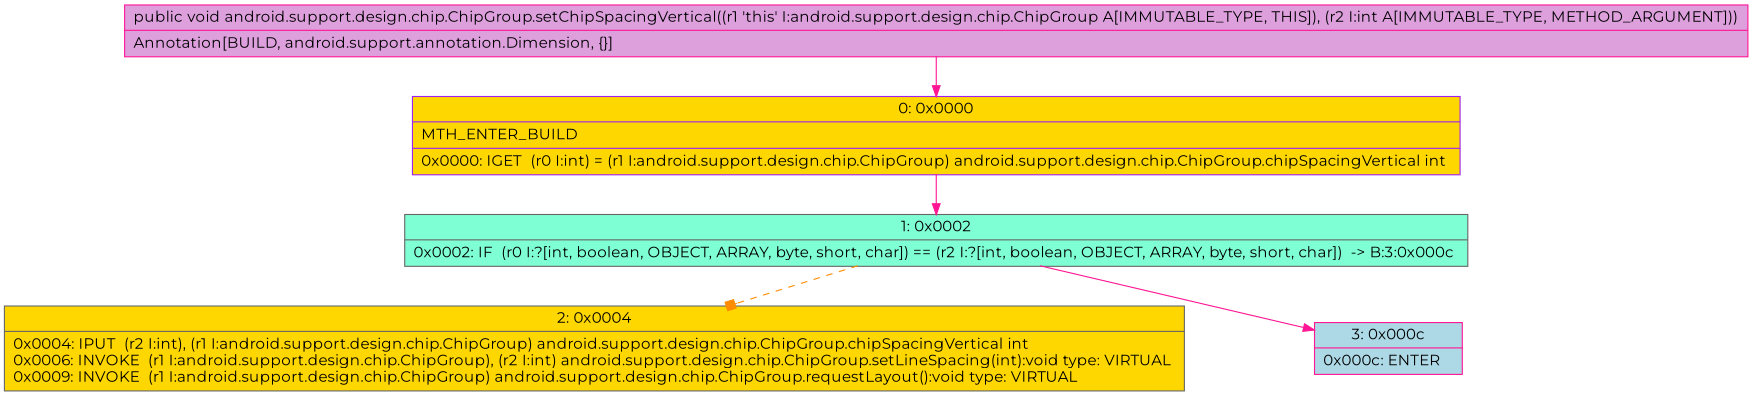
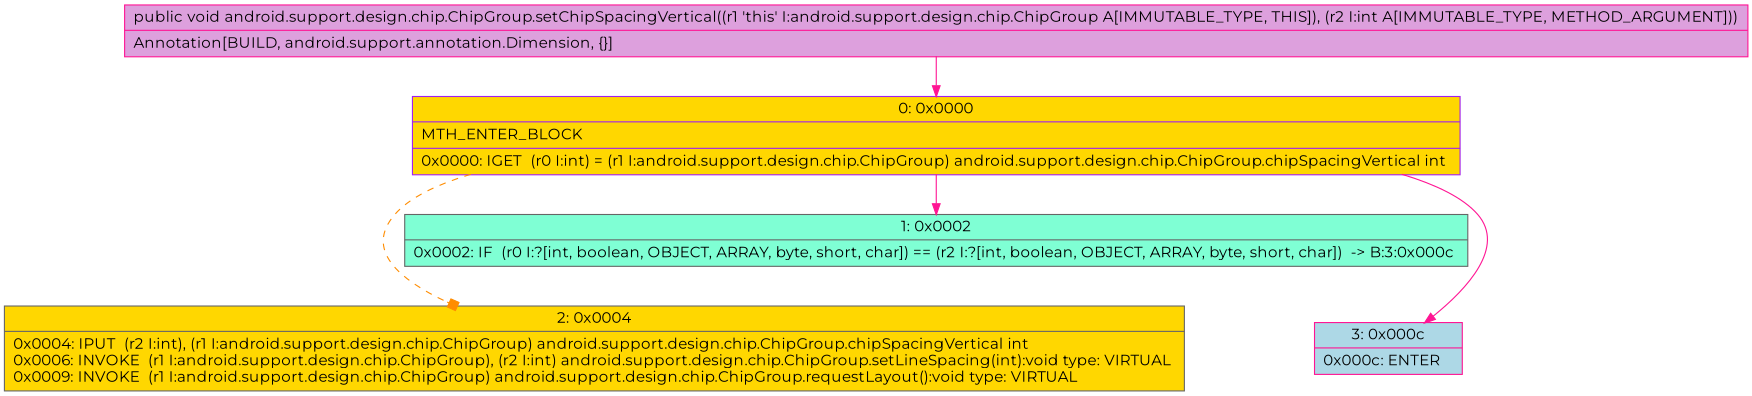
node "0: 0x0000": text "MTH_ENTER_BUILD" -> "MTH_ENTER_BLOCK"
edge "1: 0x0002" -> "2: 0x0004": now "0: 0x0000" -> "2: 0x0004"
edge "1: 0x0002" -> "3: 0x000c": now "0: 0x0000" -> "3: 0x000c"
